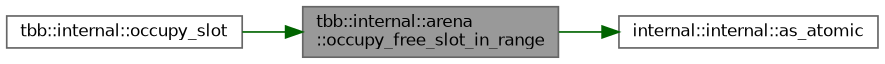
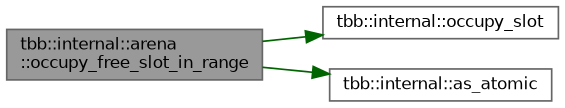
edge "tbb::internal::occupy_slot" -> "tbb::internal::arena ::occupy_free_slot_in_range": reversed
node "internal::internal::as_atomic": label "internal::internal::as_atomic" -> "tbb::internal::as_atomic"
